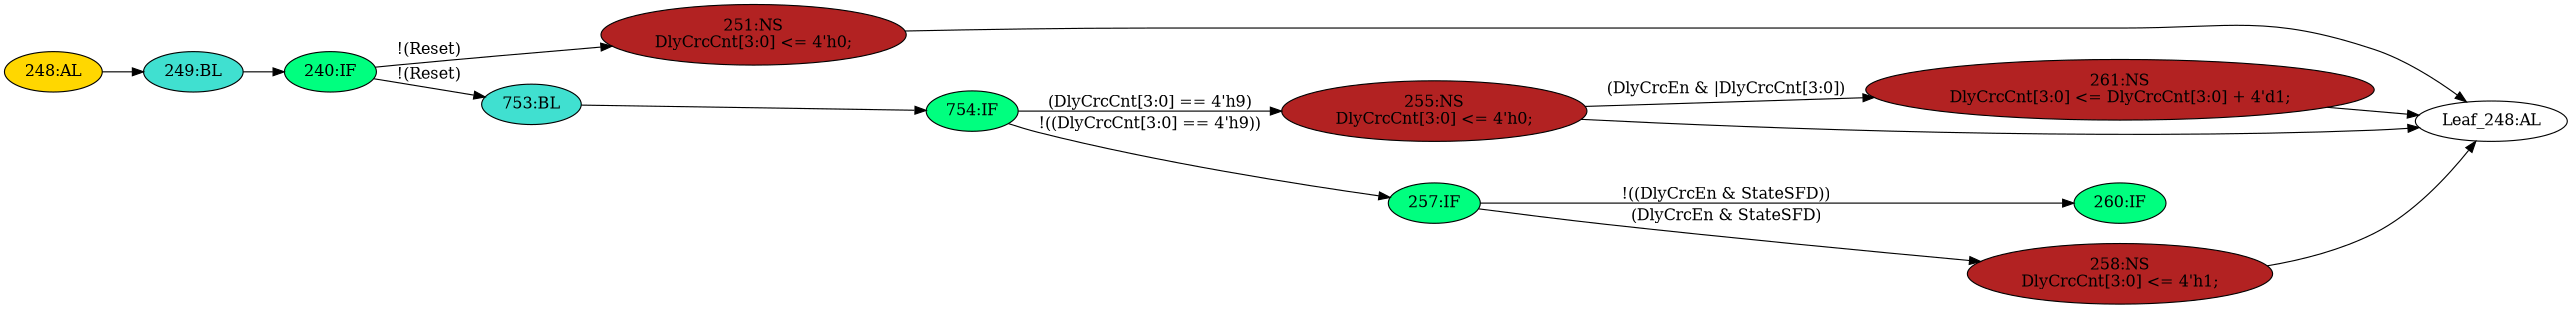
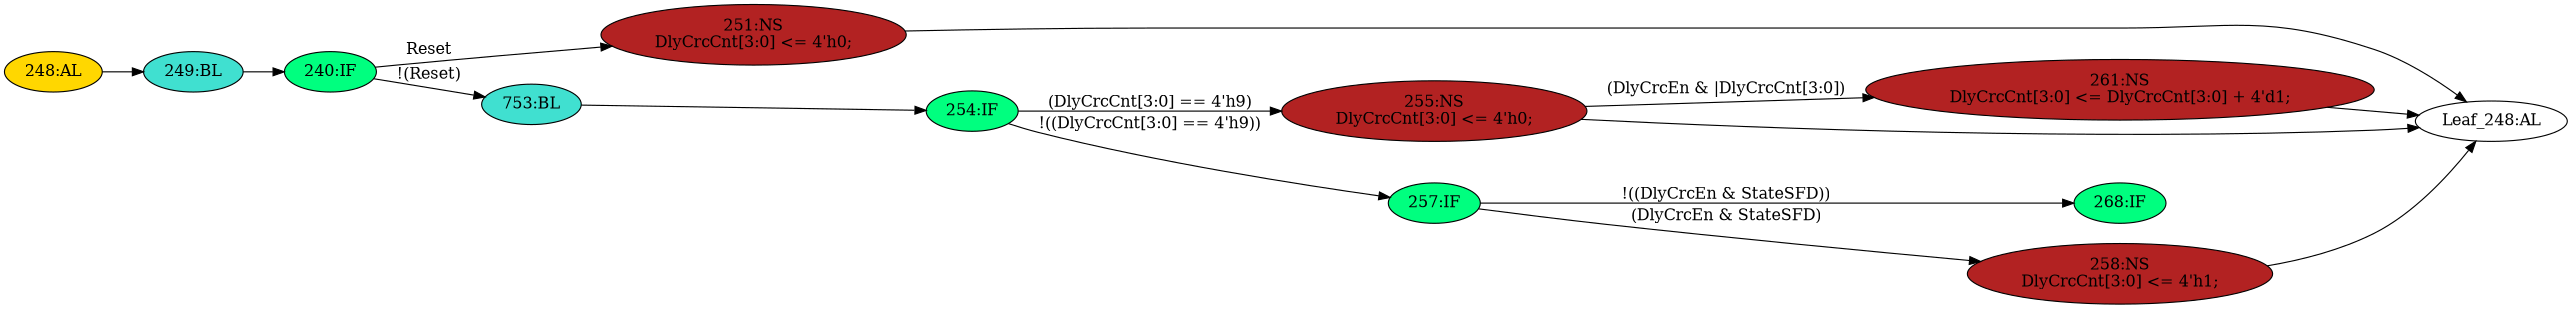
edge "240:IF" -> "251:NS DlyCrcCnt[3:0] <= 4'h0;": label "!(Reset)" -> "Reset"
node "754:IF": label "754:IF" -> "254:IF"
node "260:IF": label "260:IF" -> "268:IF"
